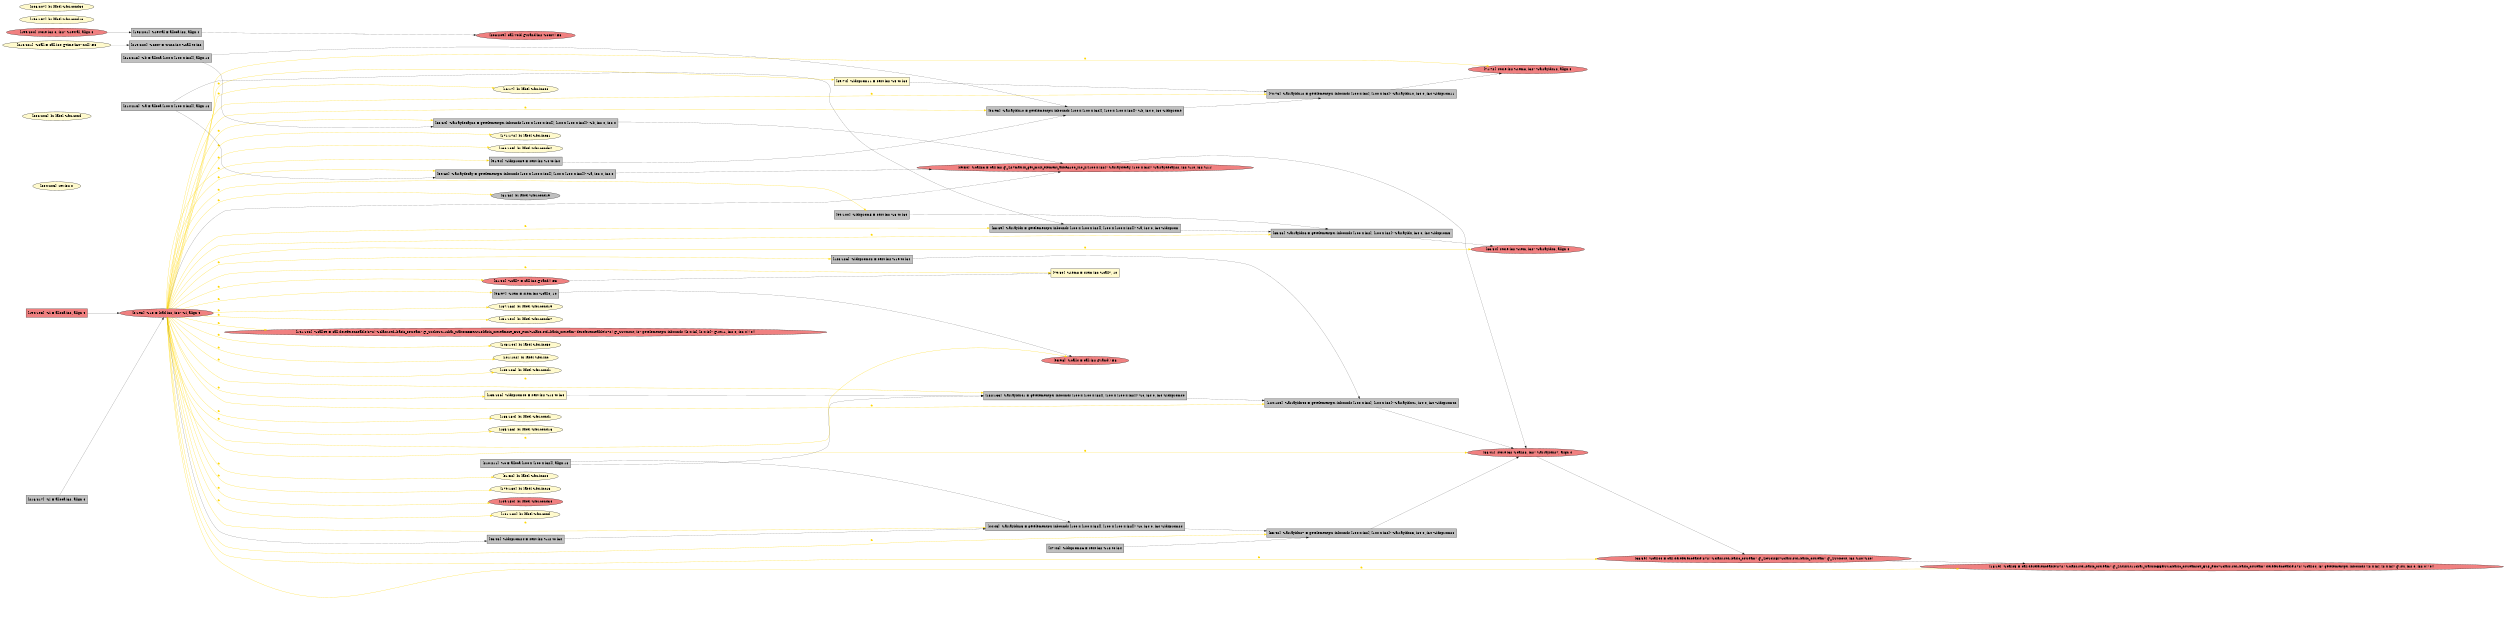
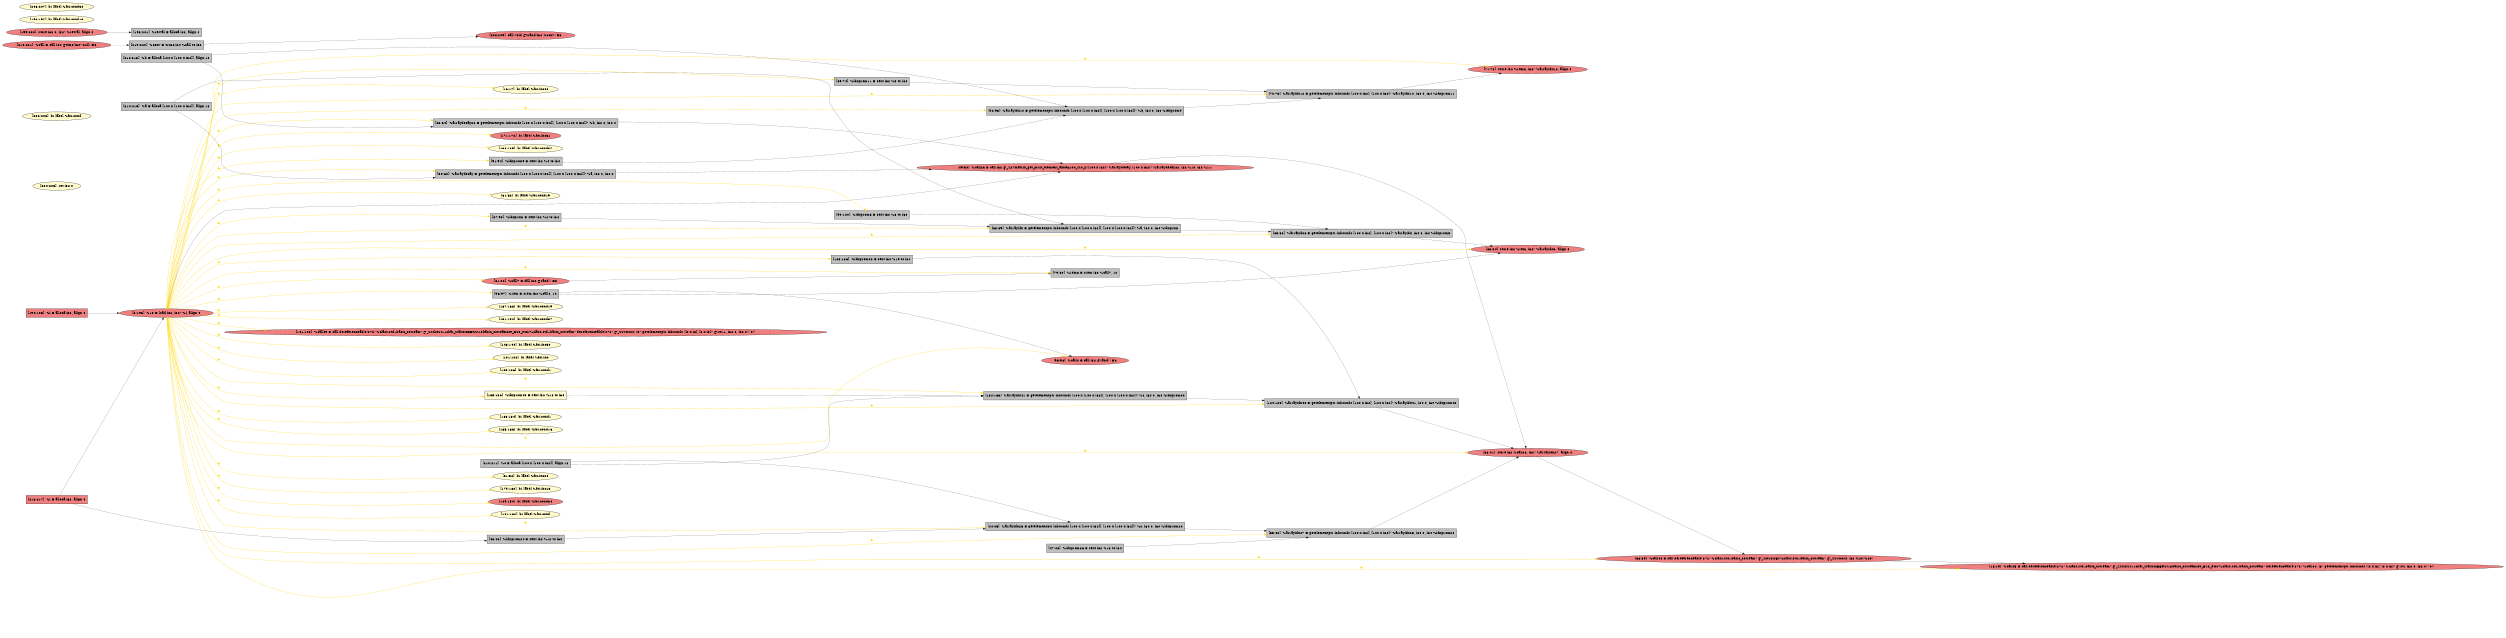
edge "[198/201]  %retval = alloca i32, align 4" -> "[208/209]  call void @srand(i32 %conv) #3": now "[219/220]  %conv = trunc i64 %call to i32" -> "[208/209]  call void @srand(i32 %conv) #3"
node "[218/221]  %call = call i64 @time(i64* null) #3": fillcolor lemonchiffon -> lightcoral
node "[69/74]  %idxprom11 = sext i32 %5 to i64": fillcolor lemonchiffon -> grey
node "[171/172]  br label %for.inc31": fillcolor lemonchiffon -> lightcoral
node "[61/62]  br label %for.cond19": fillcolor grey -> lemonchiffon
node "[87/90]  %idxprom = sext i32 %2 to i64": added
node "[79/80]  %rem8 = srem i32 %call7, 10": fillcolor lemonchiffon -> grey
edge "[96/97]  %rem = srem i32 %call4, 10" -> "[83/84]  store i32 %rem, i32* %arrayidx6, align 4": added
node "[216/217]  %j = alloca i32, align 4": fillcolor grey -> lightcoral
edge "[0/193]  %15 = load i32, i32* %i, align 4" -> "[43/46]  %idxprom24 = sext i32 %12 to i64": now "[216/217]  %j = alloca i32, align 4" -> "[43/46]  %idxprom24 = sext i32 %12 to i64"
